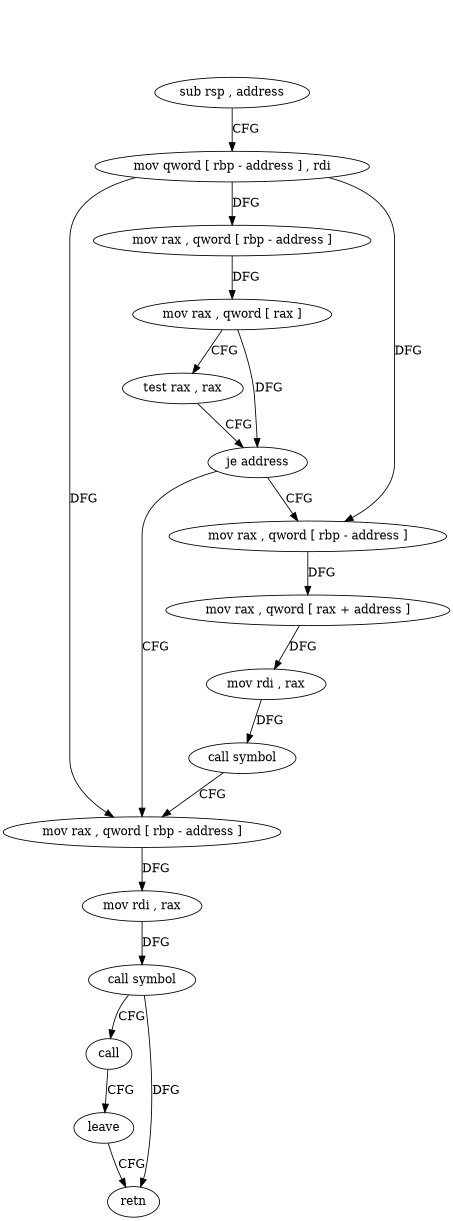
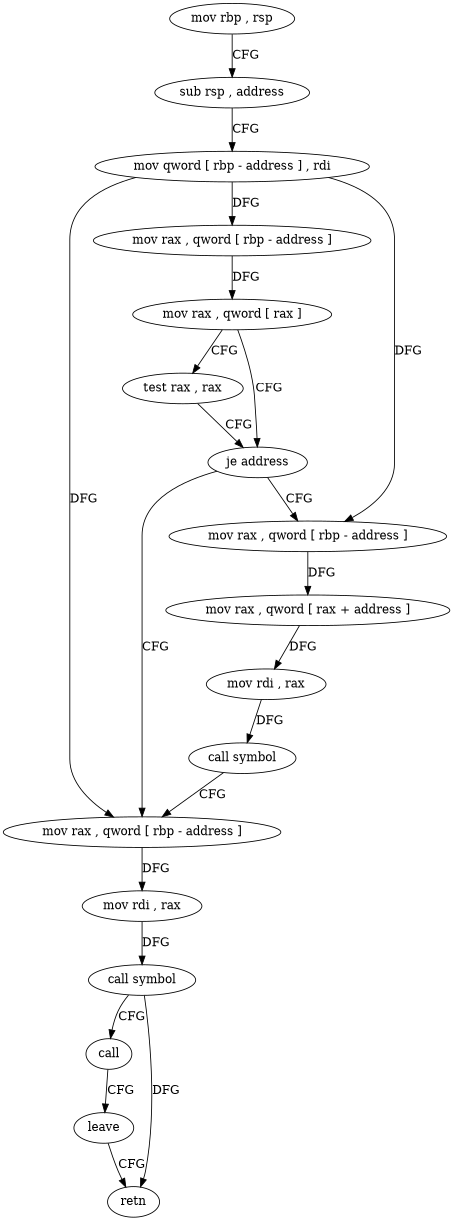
node "mov rbp , rsp": added
edge "mov rax , qword [ rax ]" -> "je address": label "DFG" -> "CFG"
